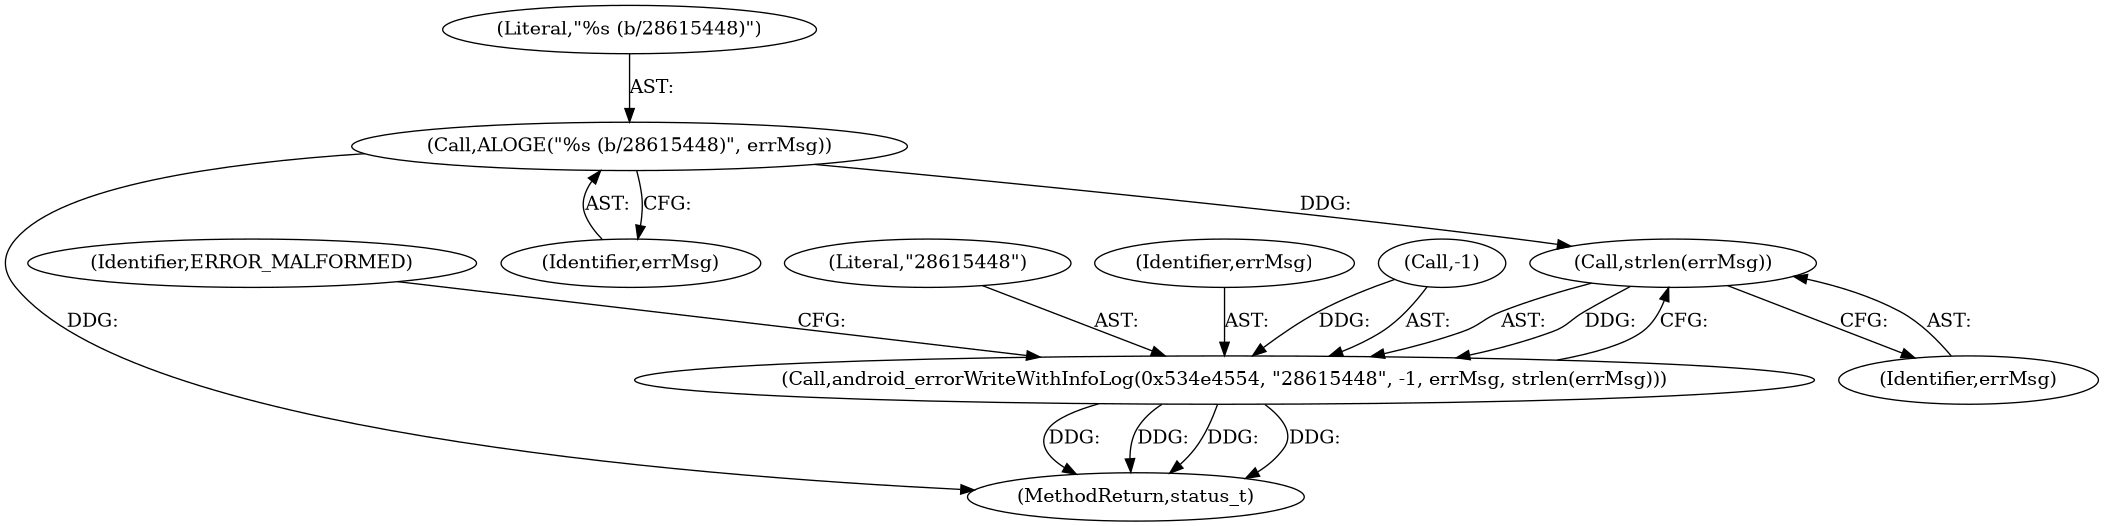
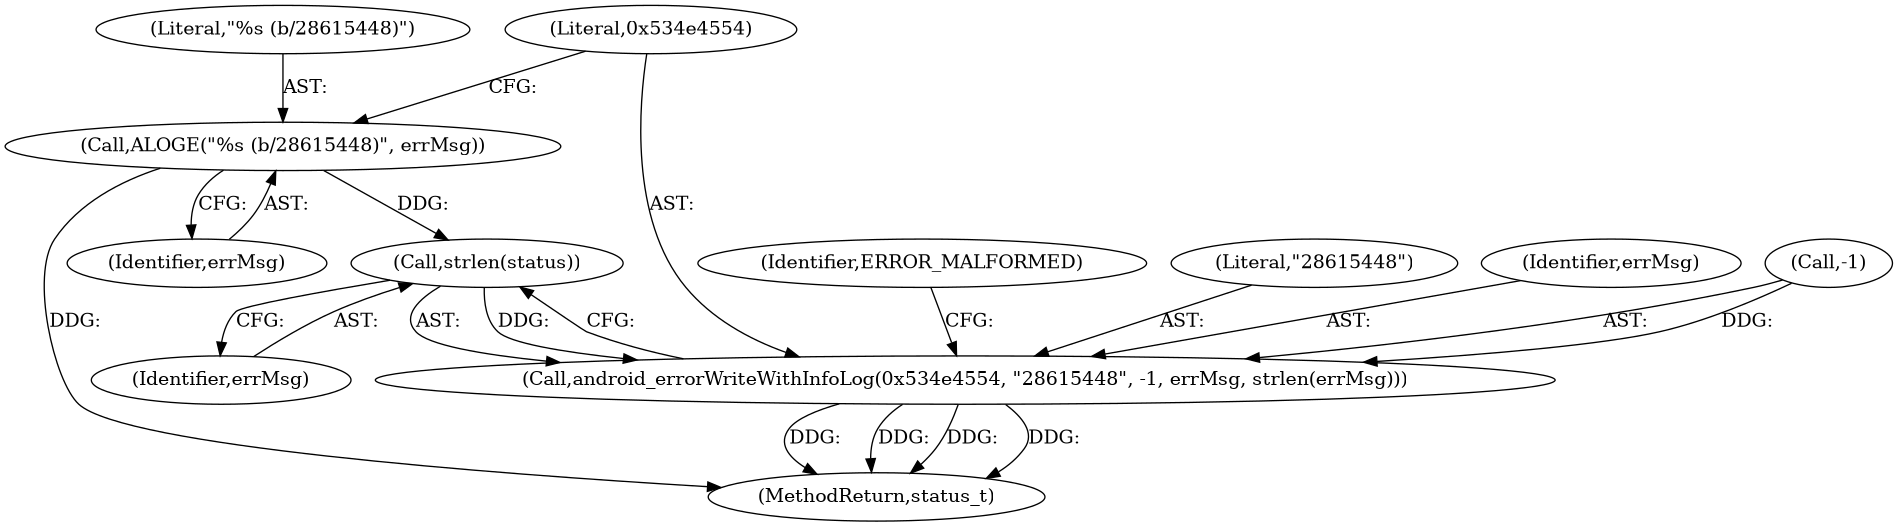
node "(Literal,0x534e4554)": added
node "(Call,strlen(errMsg))": label "(Call,strlen(errMsg))" -> "(Call,strlen(status))"
